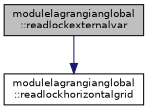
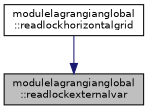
edge "modulelagrangianglobal ::readlockexternalvar" -> "modulelagrangianglobal ::readlockhorizontalgrid": reversed
